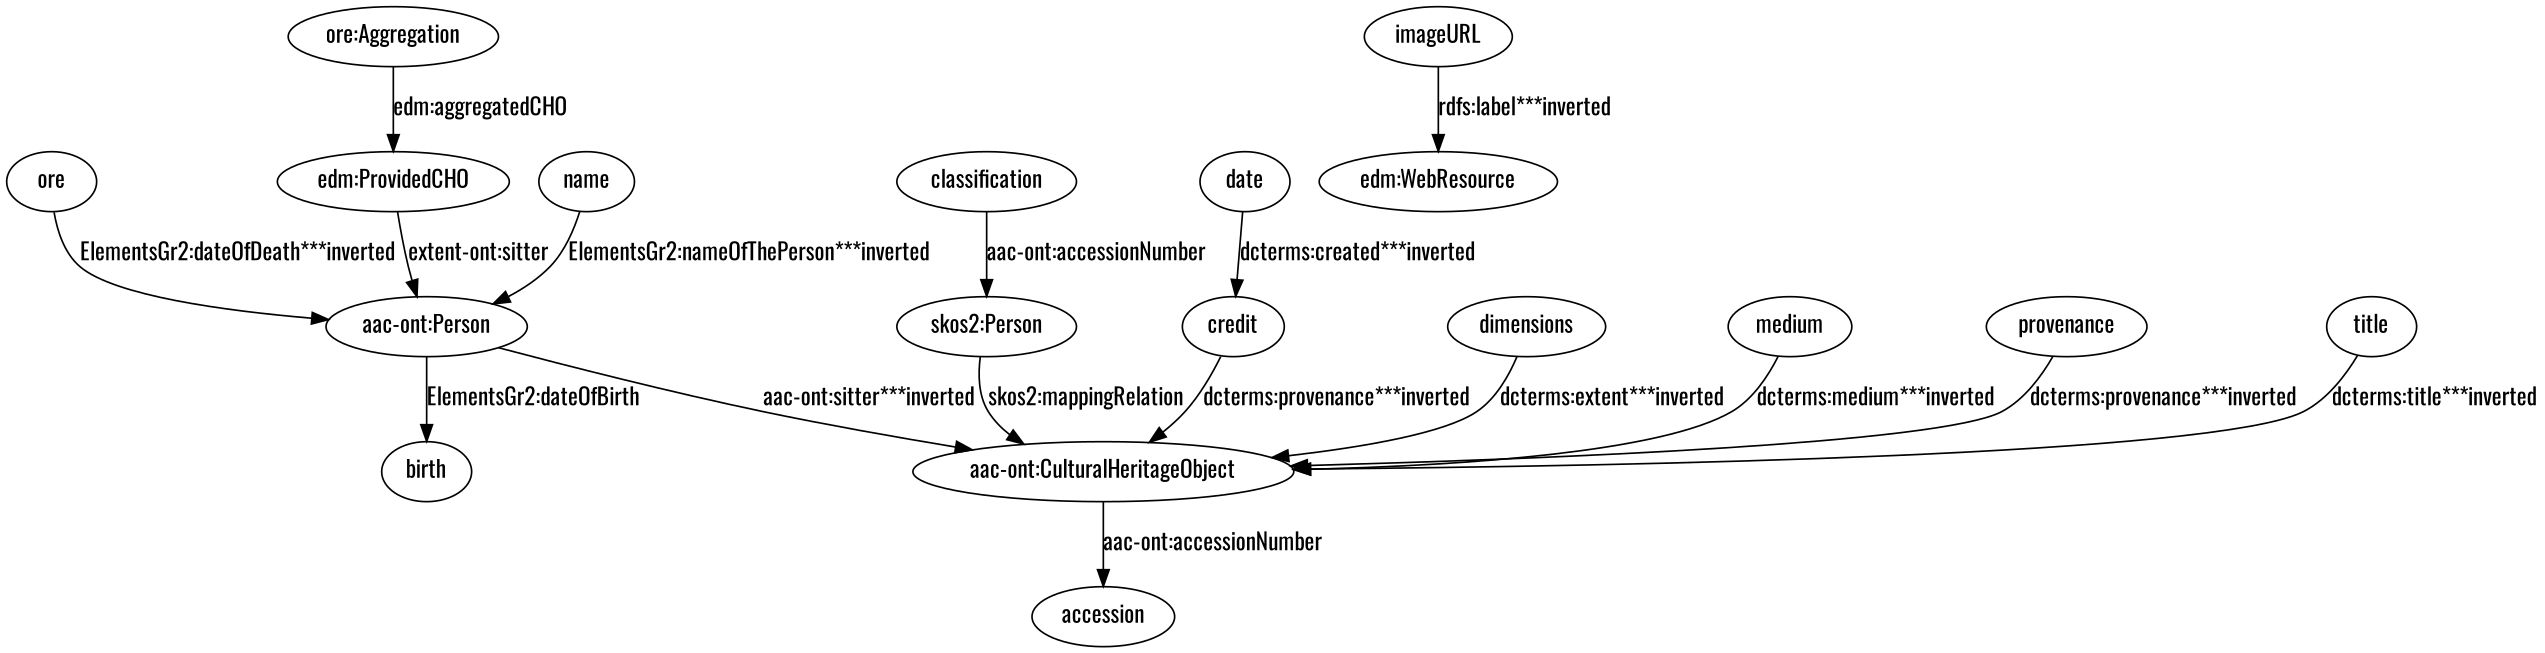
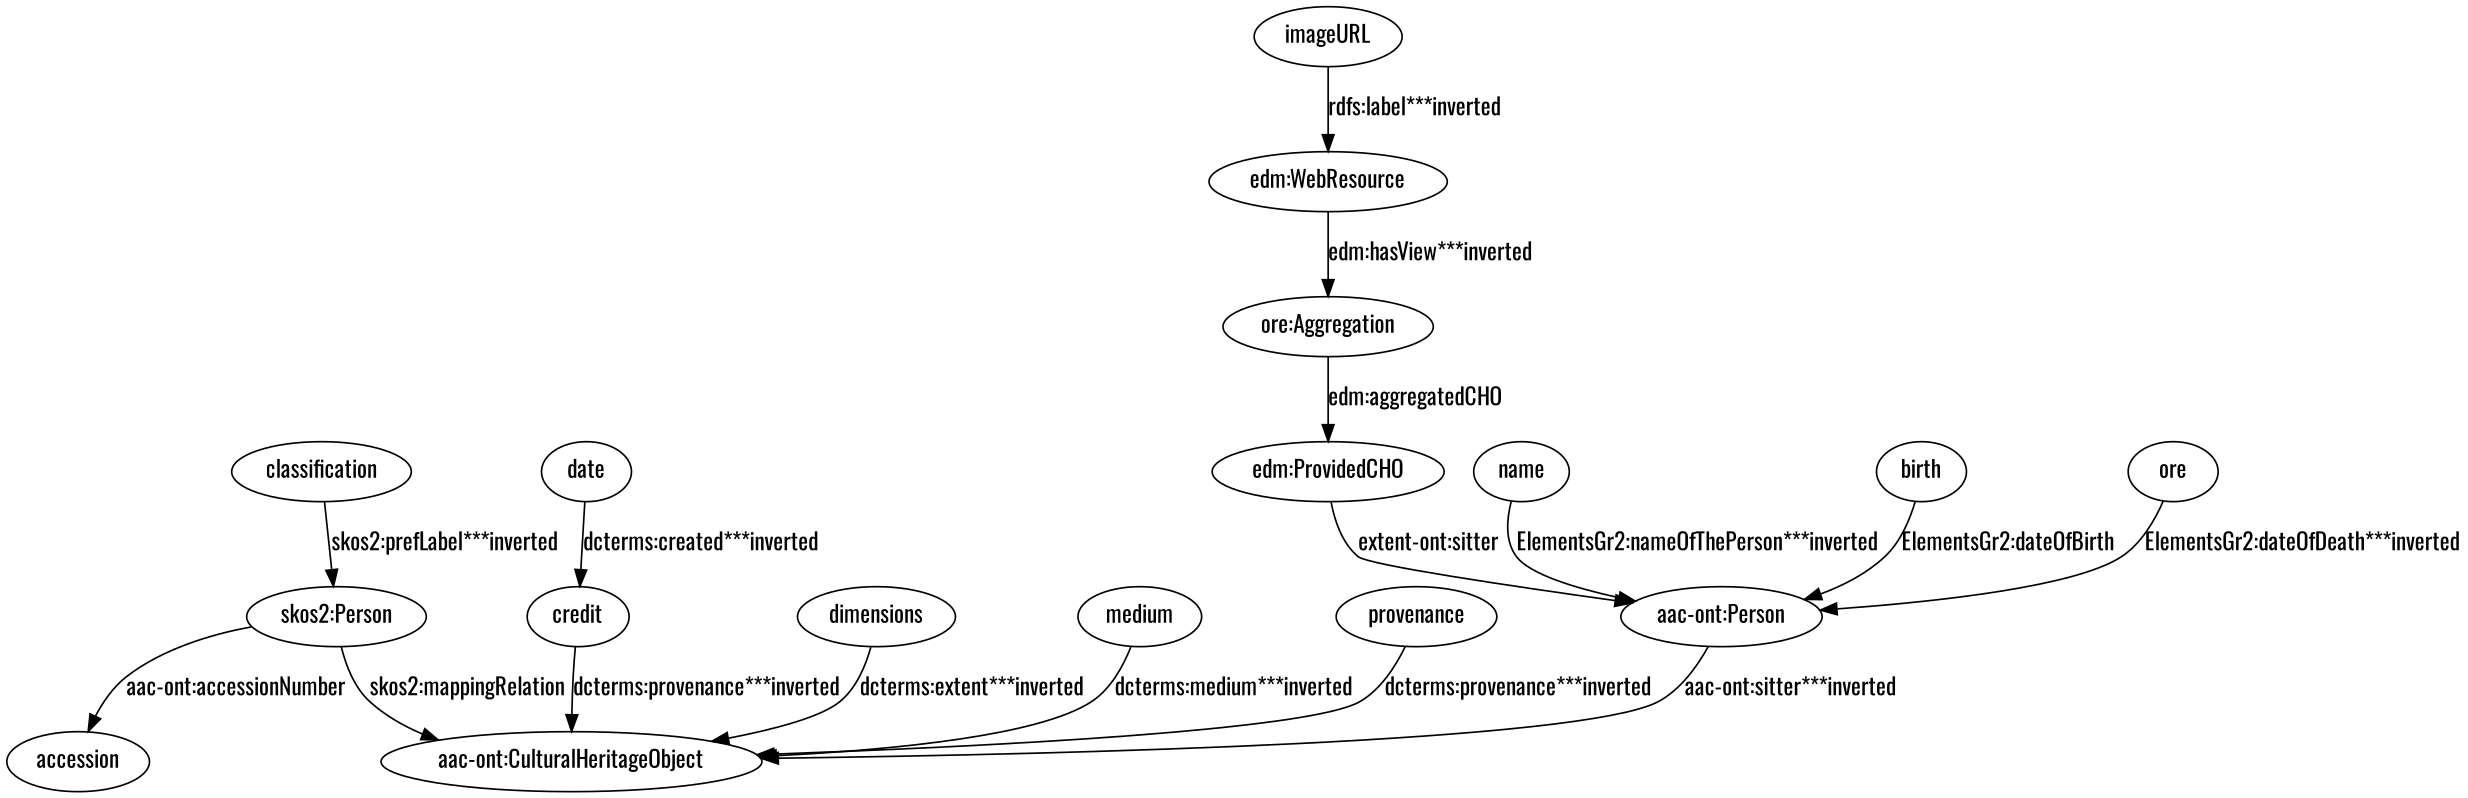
edge "edm:WebResource" -> "ore:Aggregation": added, label "edm:hasView***inverted"
edge "classification" -> "skos2:Person": label "aac-ont:accessionNumber" -> "skos2:prefLabel***inverted"
node "title": removed
edge "aac-ont:Person" -> "birth": reversed
edge "aac-ont:CulturalHeritageObject" -> "accession": now "skos2:Person" -> "accession"
